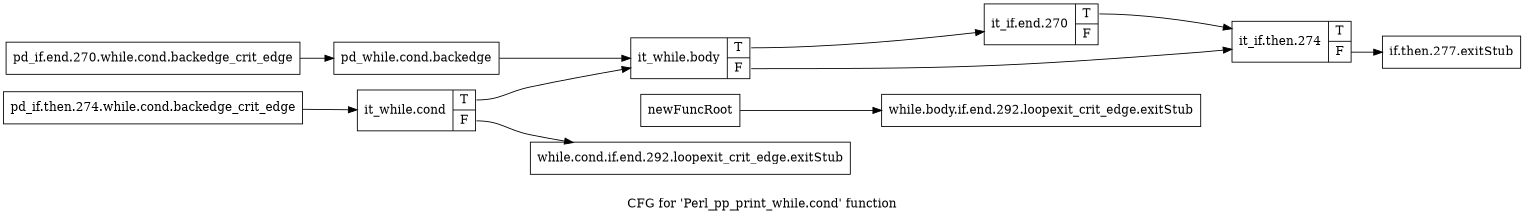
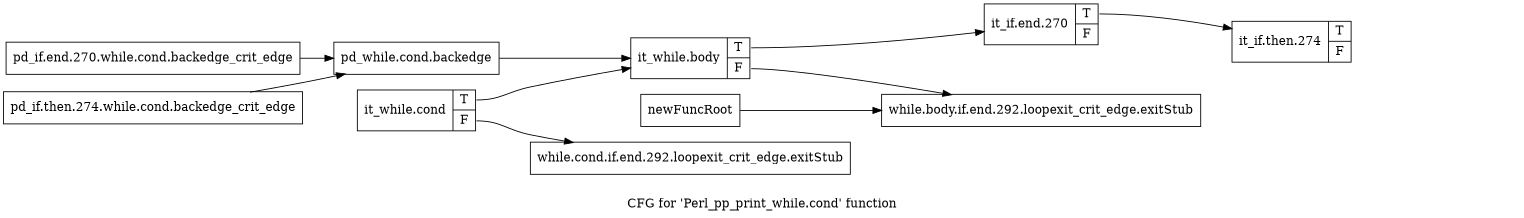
node "if.then.277.exitStub": removed
edge "it_while.body" -> "it_if.then.274": now "it_while.body" -> "while.body.if.end.292.loopexit_crit_edge.exitStub"
edge "pd_if.then.274.while.cond.backedge_crit_edge" -> "it_while.cond": now "pd_if.then.274.while.cond.backedge_crit_edge" -> "pd_while.cond.backedge"
